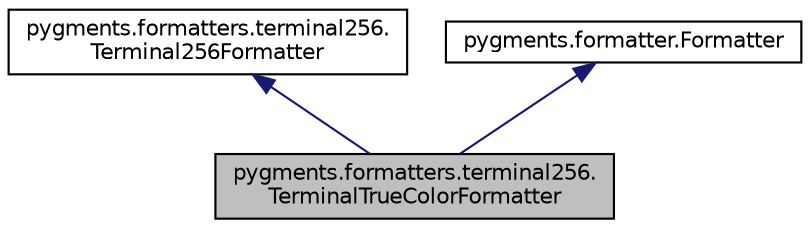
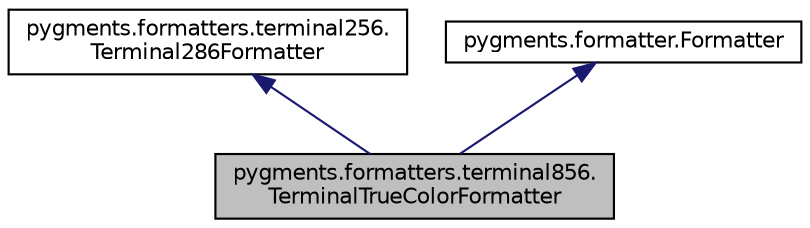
node "pygments.formatters.terminal256. Terminal256Formatter": label "pygments.formatters.terminal256. Terminal256Formatter" -> "pygments.formatters.terminal256. Terminal286Formatter"
node "pygments.formatters.terminal256. TerminalTrueColorFormatter": label "pygments.formatters.terminal256. TerminalTrueColorFormatter" -> "pygments.formatters.terminal856. TerminalTrueColorFormatter"
